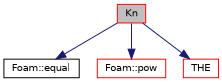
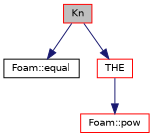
edge "Kn" -> "Foam::pow": now "THE" -> "Foam::pow"
